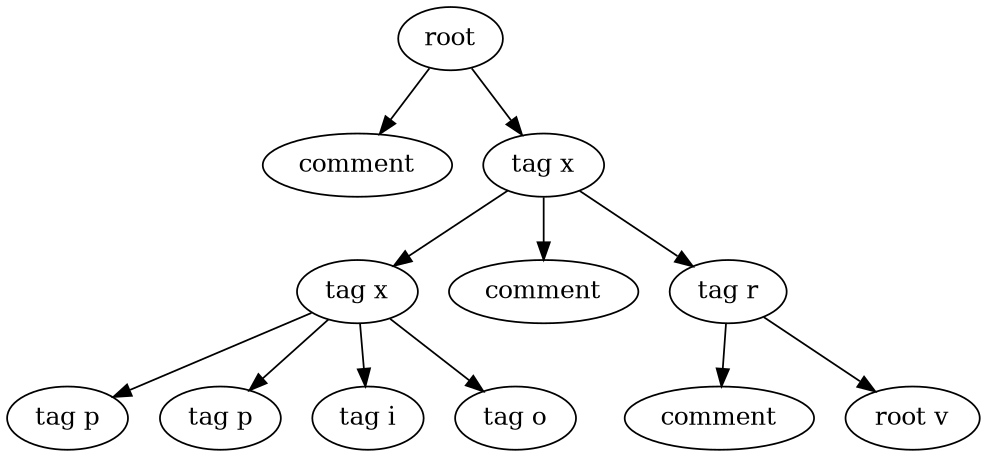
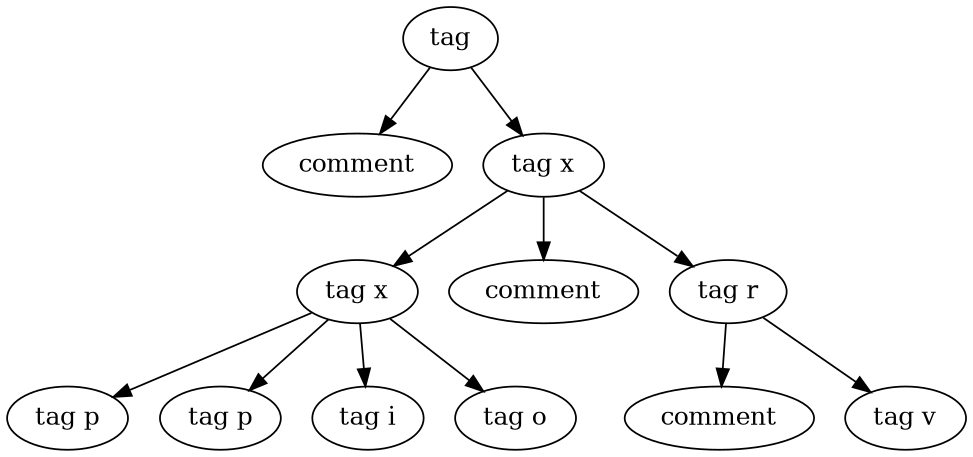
node "root": label "root" -> "tag"
node "root v": label "root v" -> "tag v"
